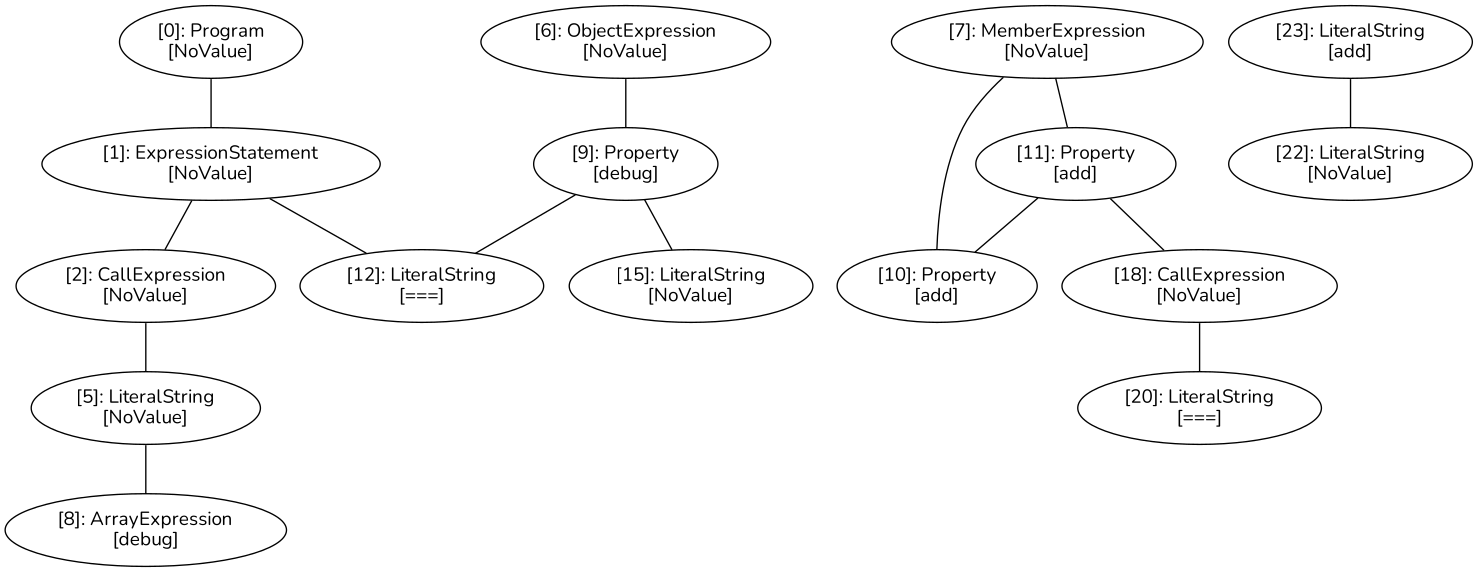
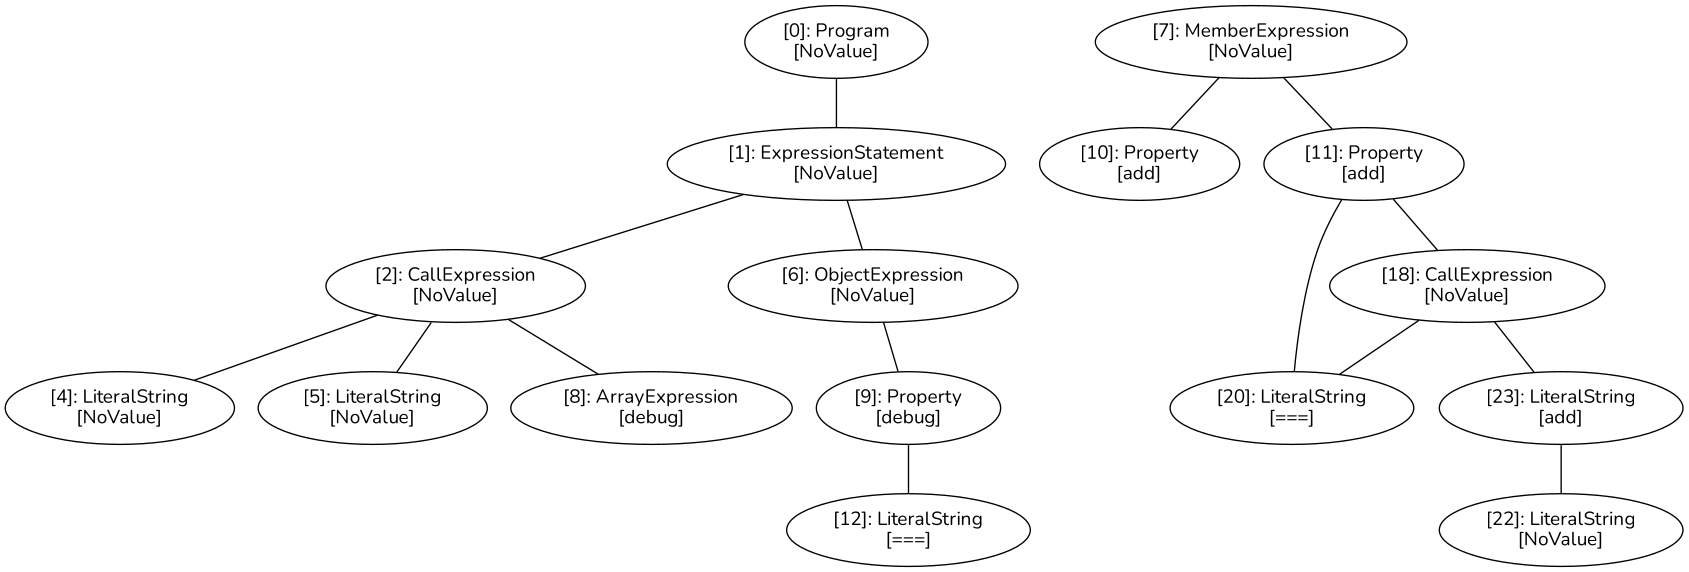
edge "[11]: Property [add]" -- "[10]: Property [add]": now "[11]: Property [add]" -- "[20]: LiteralString [===]"
edge "[1]: ExpressionStatement [NoValue]" -- "[12]: LiteralString [===]": now "[1]: ExpressionStatement [NoValue]" -- "[6]: ObjectExpression [NoValue]"
node "[15]: LiteralString [NoValue]": removed
edge "[18]: CallExpression [NoValue]" -- "[23]: LiteralString [add]": added
node "[4]: LiteralString [NoValue]": added
edge "[5]: LiteralString [NoValue]" -- "[8]: ArrayExpression [debug]": now "[2]: CallExpression [NoValue]" -- "[8]: ArrayExpression [debug]"
